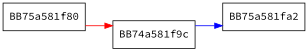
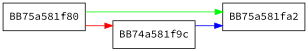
edge "BB75a581f80" -> "BB75a581fa2": added
